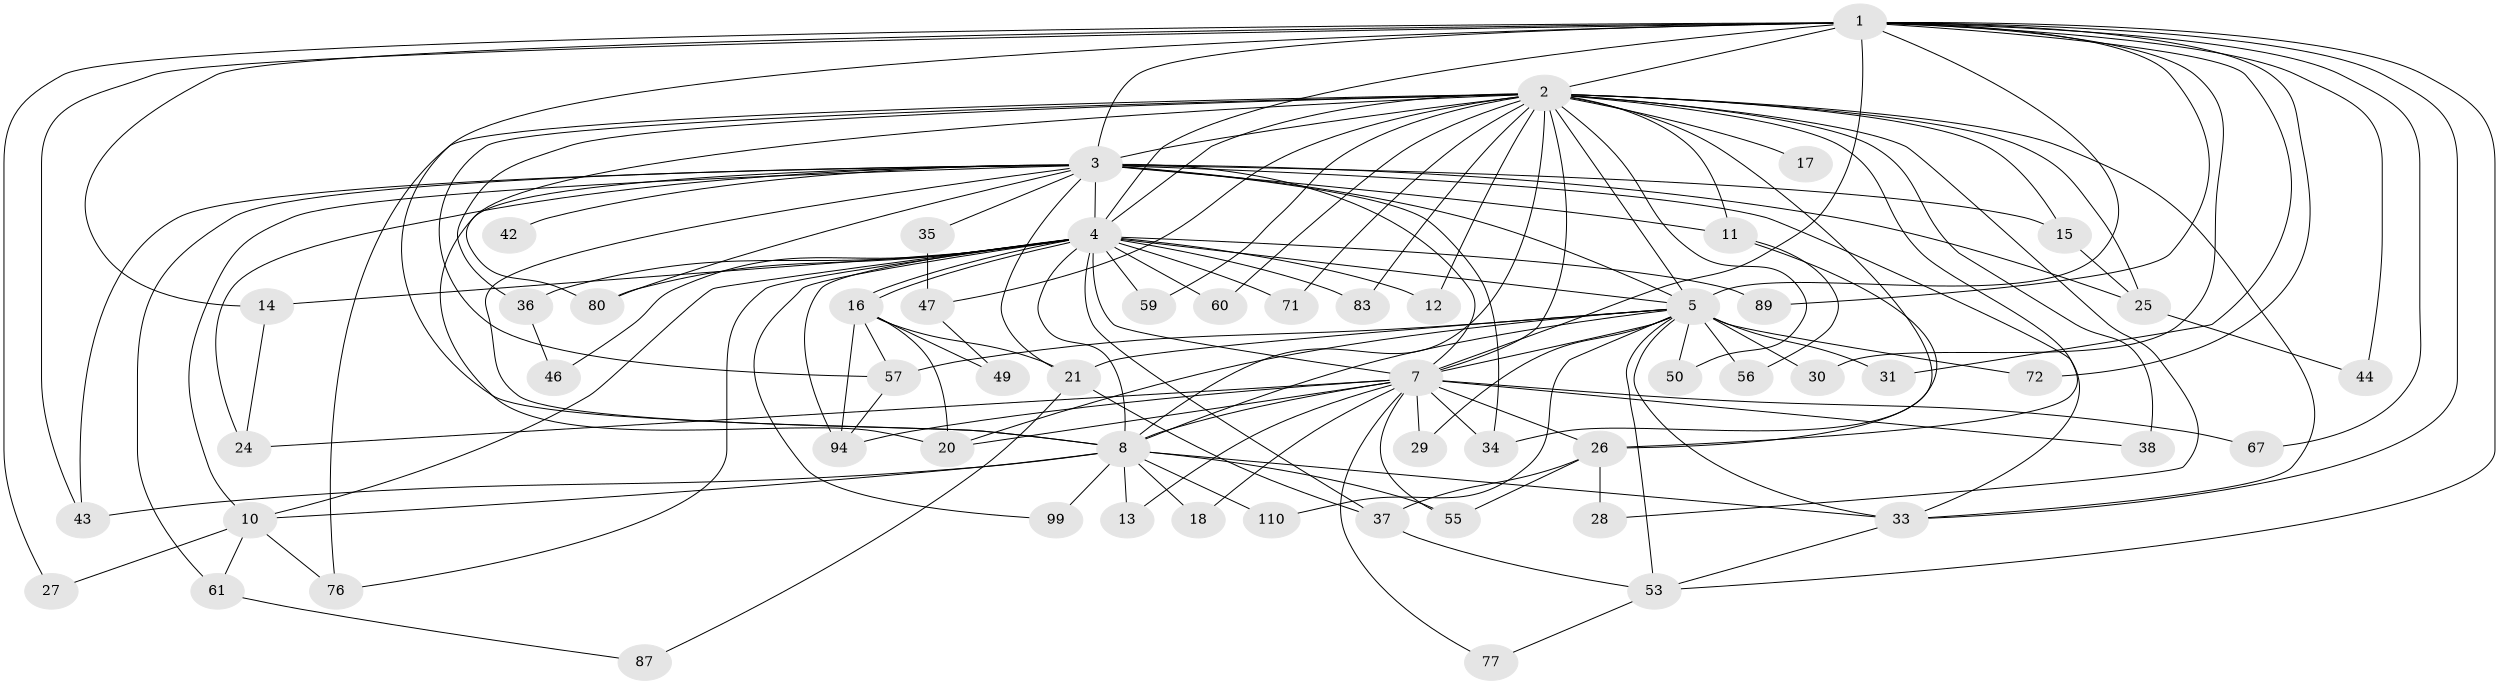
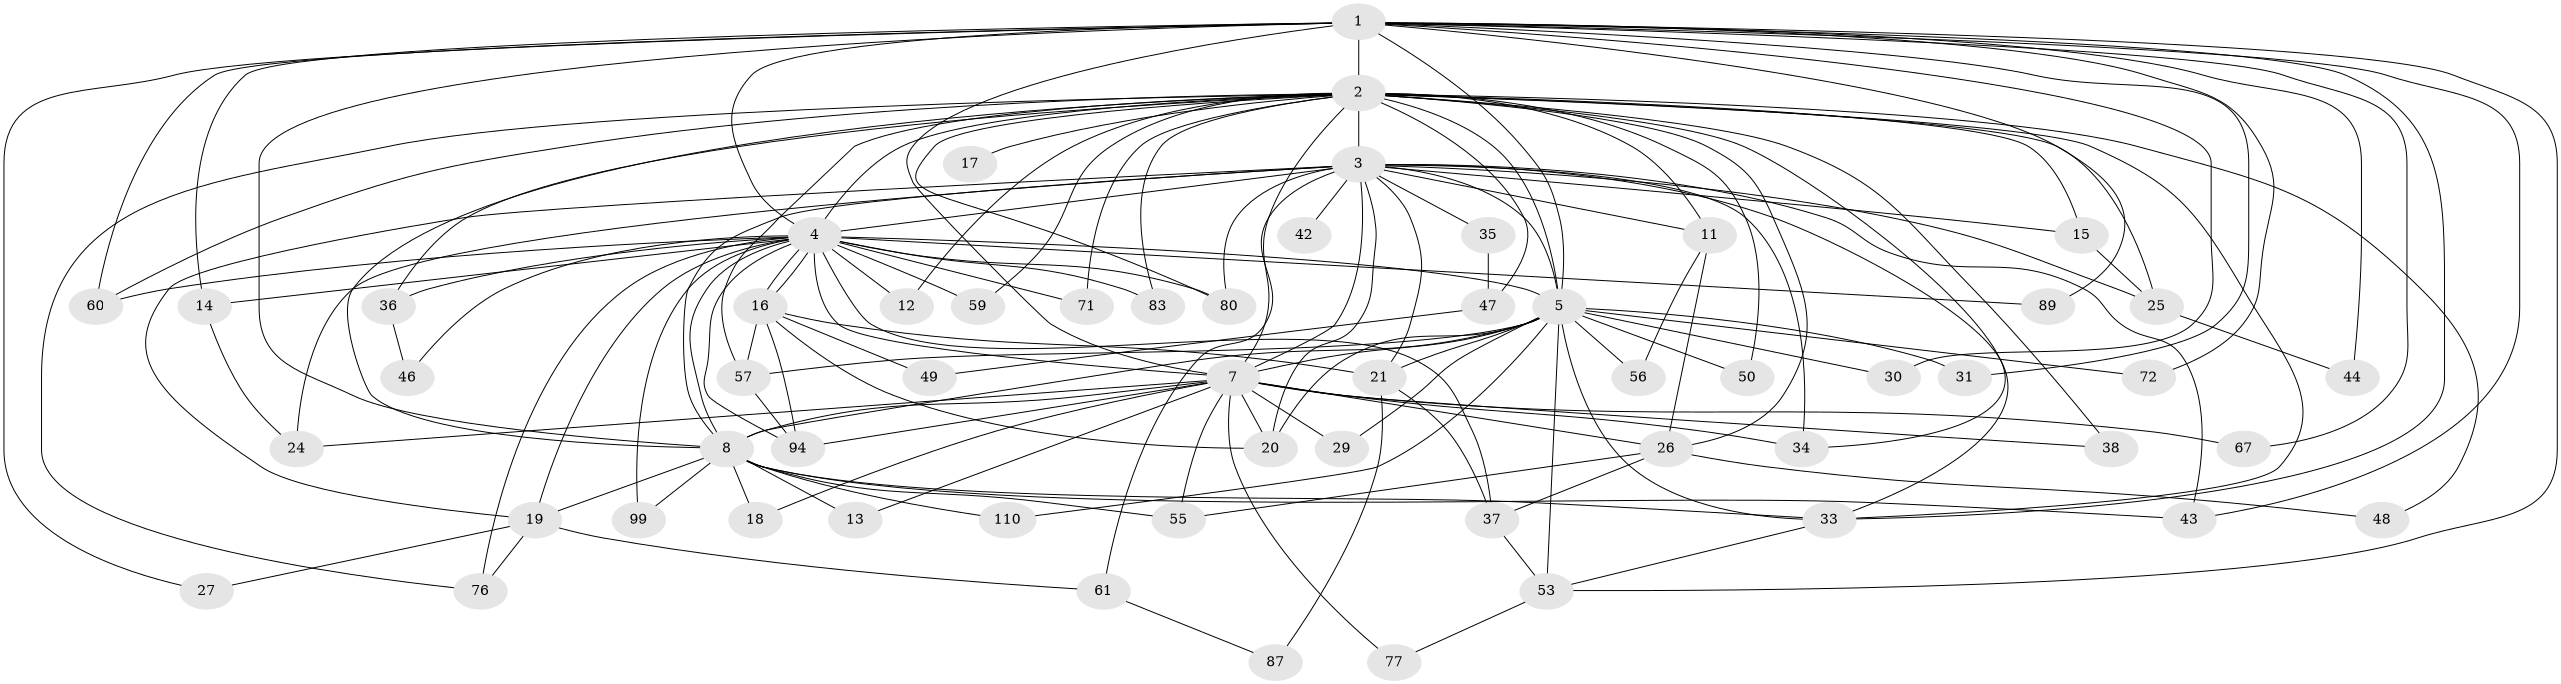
edge "1" -- "3": now "1" -- "60"
node "10": label "10" -> "19"
node "28": label "28" -> "48"
